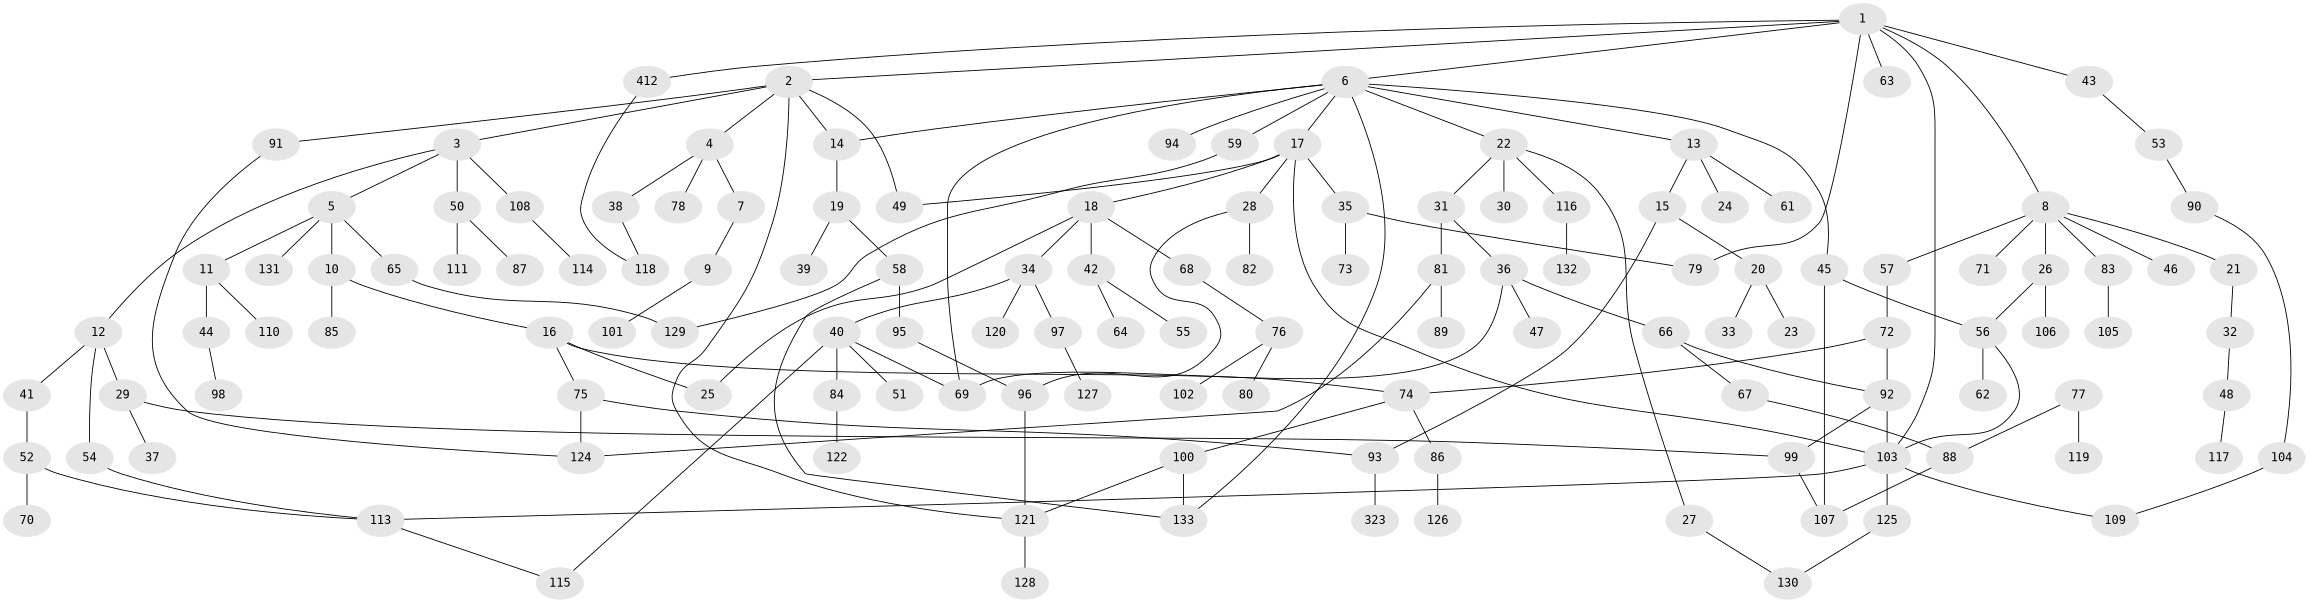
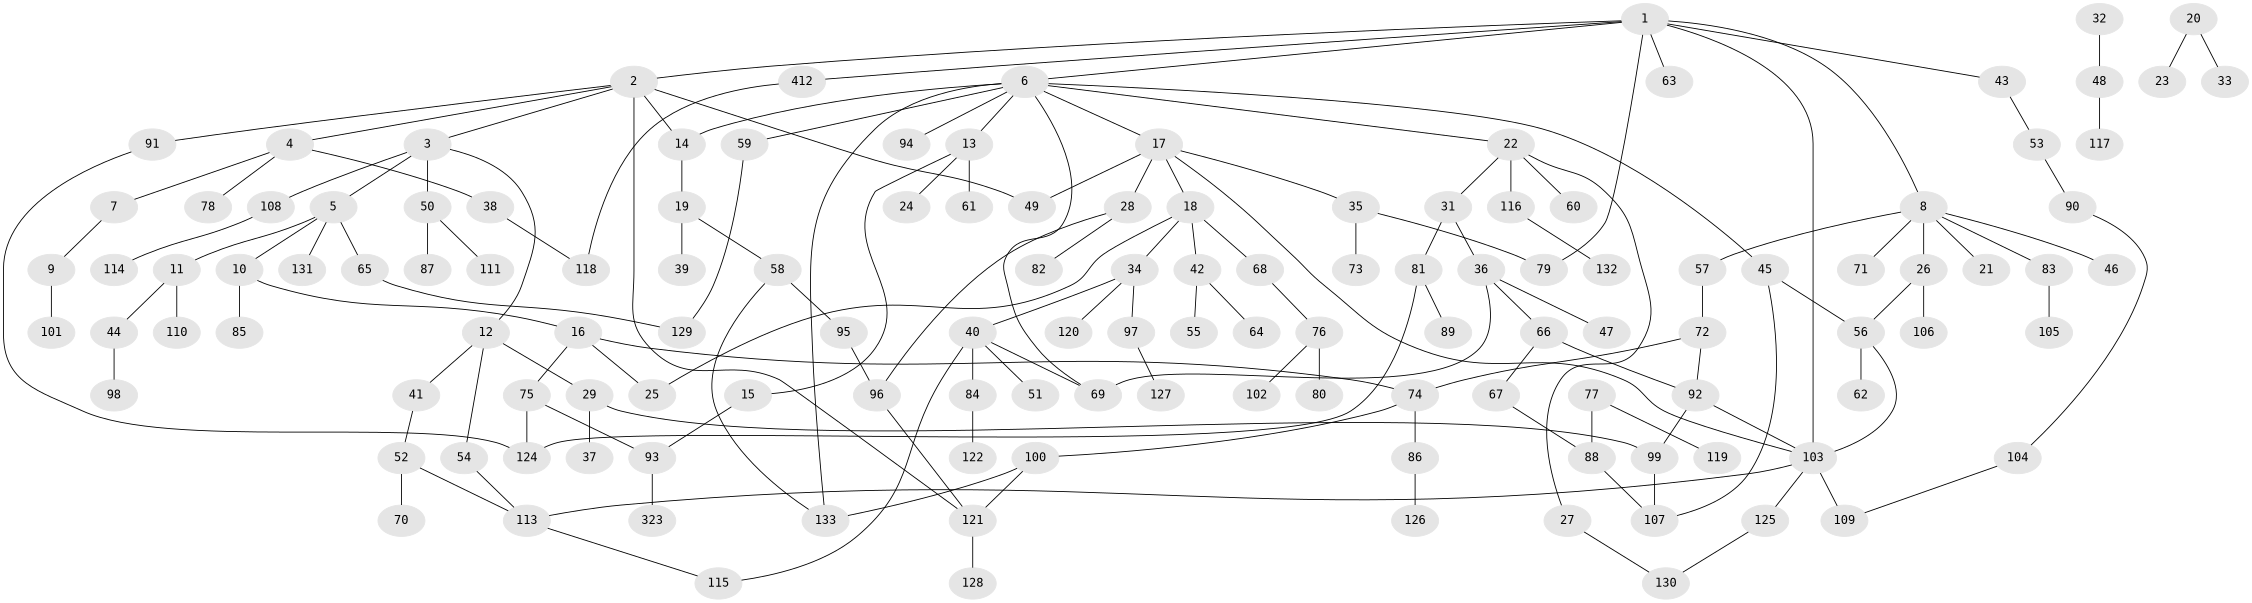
node "30": label "30" -> "60"
edge "15" -- "20": removed
edge "21" -- "32": removed
